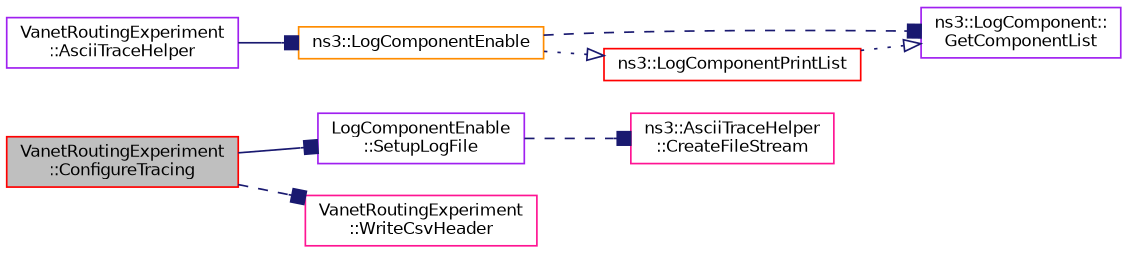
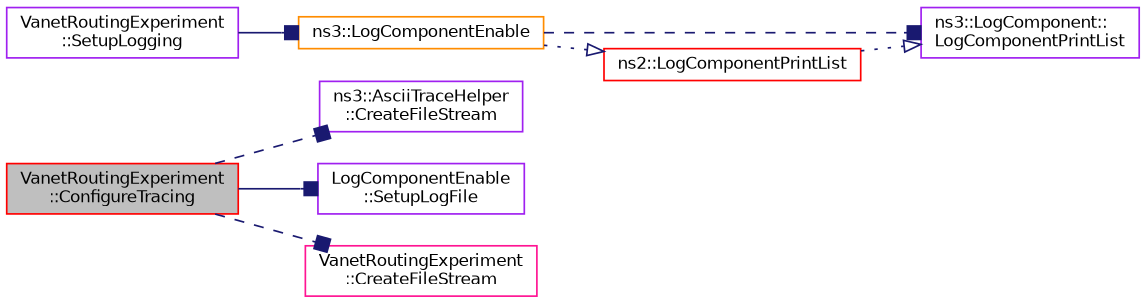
node "ns3::LogComponent:: GetComponentList": label "ns3::LogComponent:: GetComponentList" -> "ns3::LogComponent:: LogComponentPrintList"
node "VanetRoutingExperiment ::AsciiTraceHelper": label "VanetRoutingExperiment ::AsciiTraceHelper" -> "VanetRoutingExperiment ::SetupLogging"
node "ns3::LogComponentPrintList": label "ns3::LogComponentPrintList" -> "ns2::LogComponentPrintList"
edge "LogComponentEnable ::SetupLogFile" -> "ns3::AsciiTraceHelper ::CreateFileStream": now "VanetRoutingExperiment ::ConfigureTracing" -> "ns3::AsciiTraceHelper ::CreateFileStream"
node "ns3::AsciiTraceHelper ::CreateFileStream": color deeppink -> purple
node "VanetRoutingExperiment ::WriteCsvHeader": label "VanetRoutingExperiment ::WriteCsvHeader" -> "VanetRoutingExperiment ::CreateFileStream"
